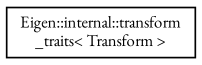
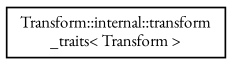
node "Eigen::internal::transform _traits< Transform >": label "Eigen::internal::transform _traits< Transform >" -> "Transform::internal::transform _traits< Transform >"
